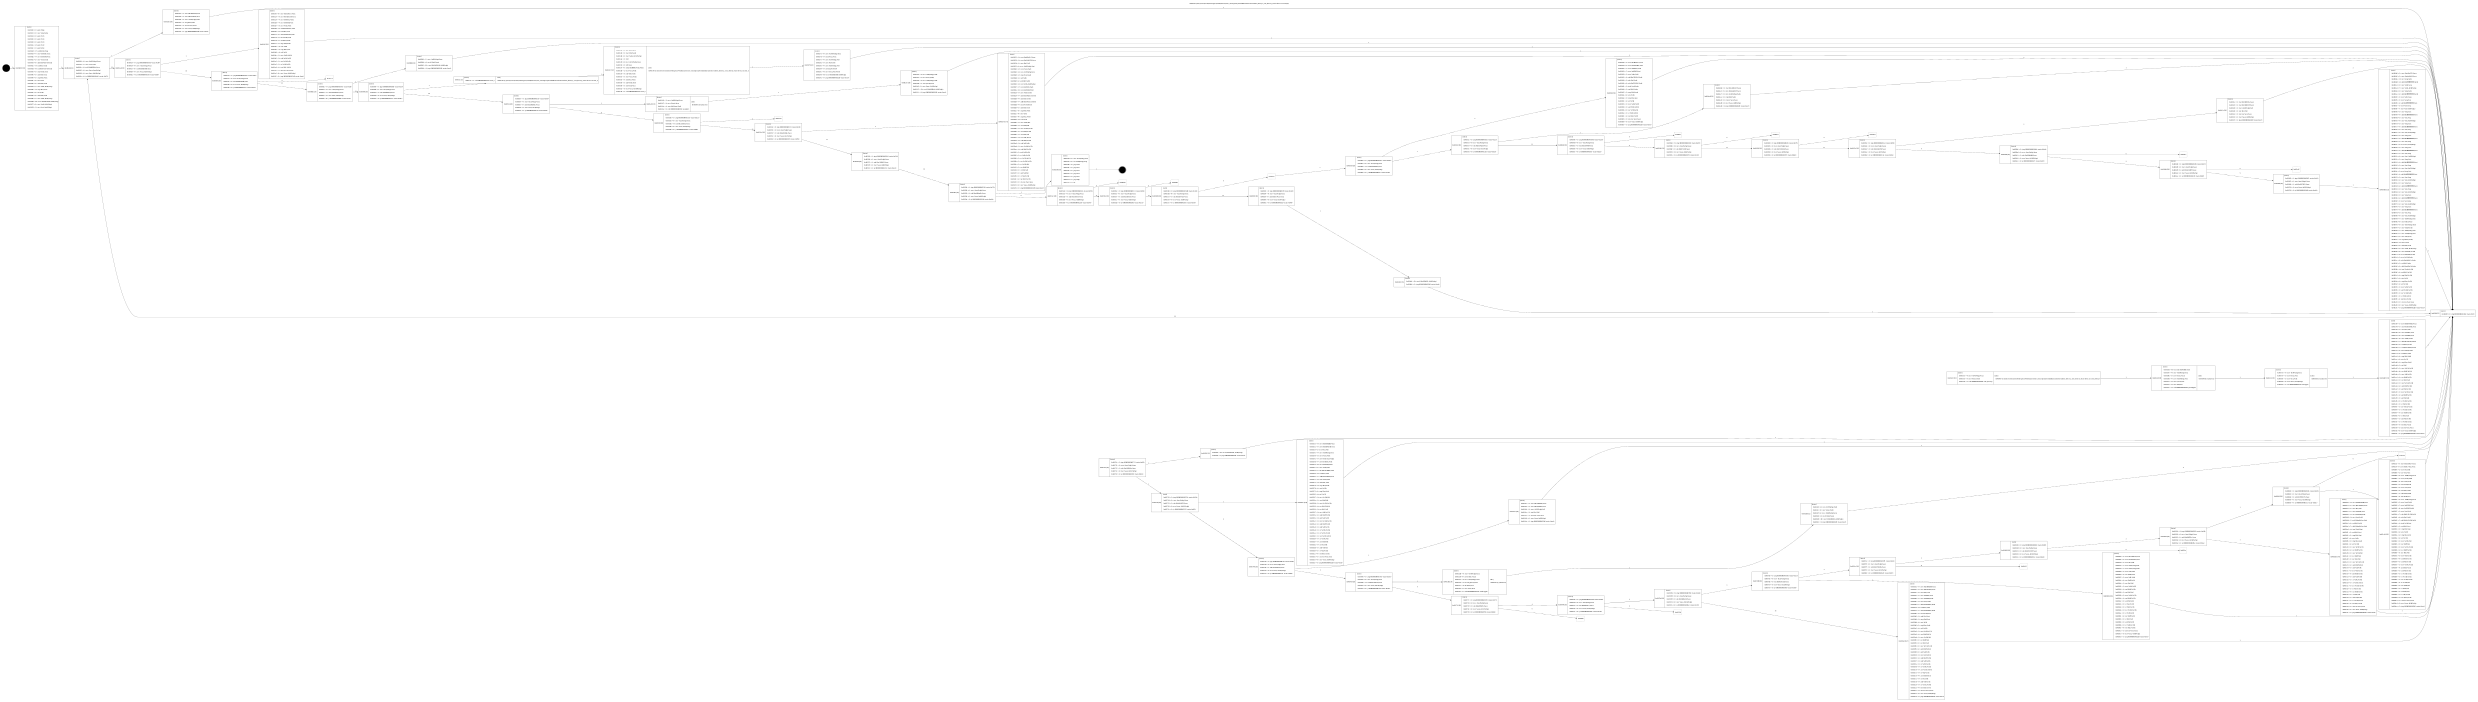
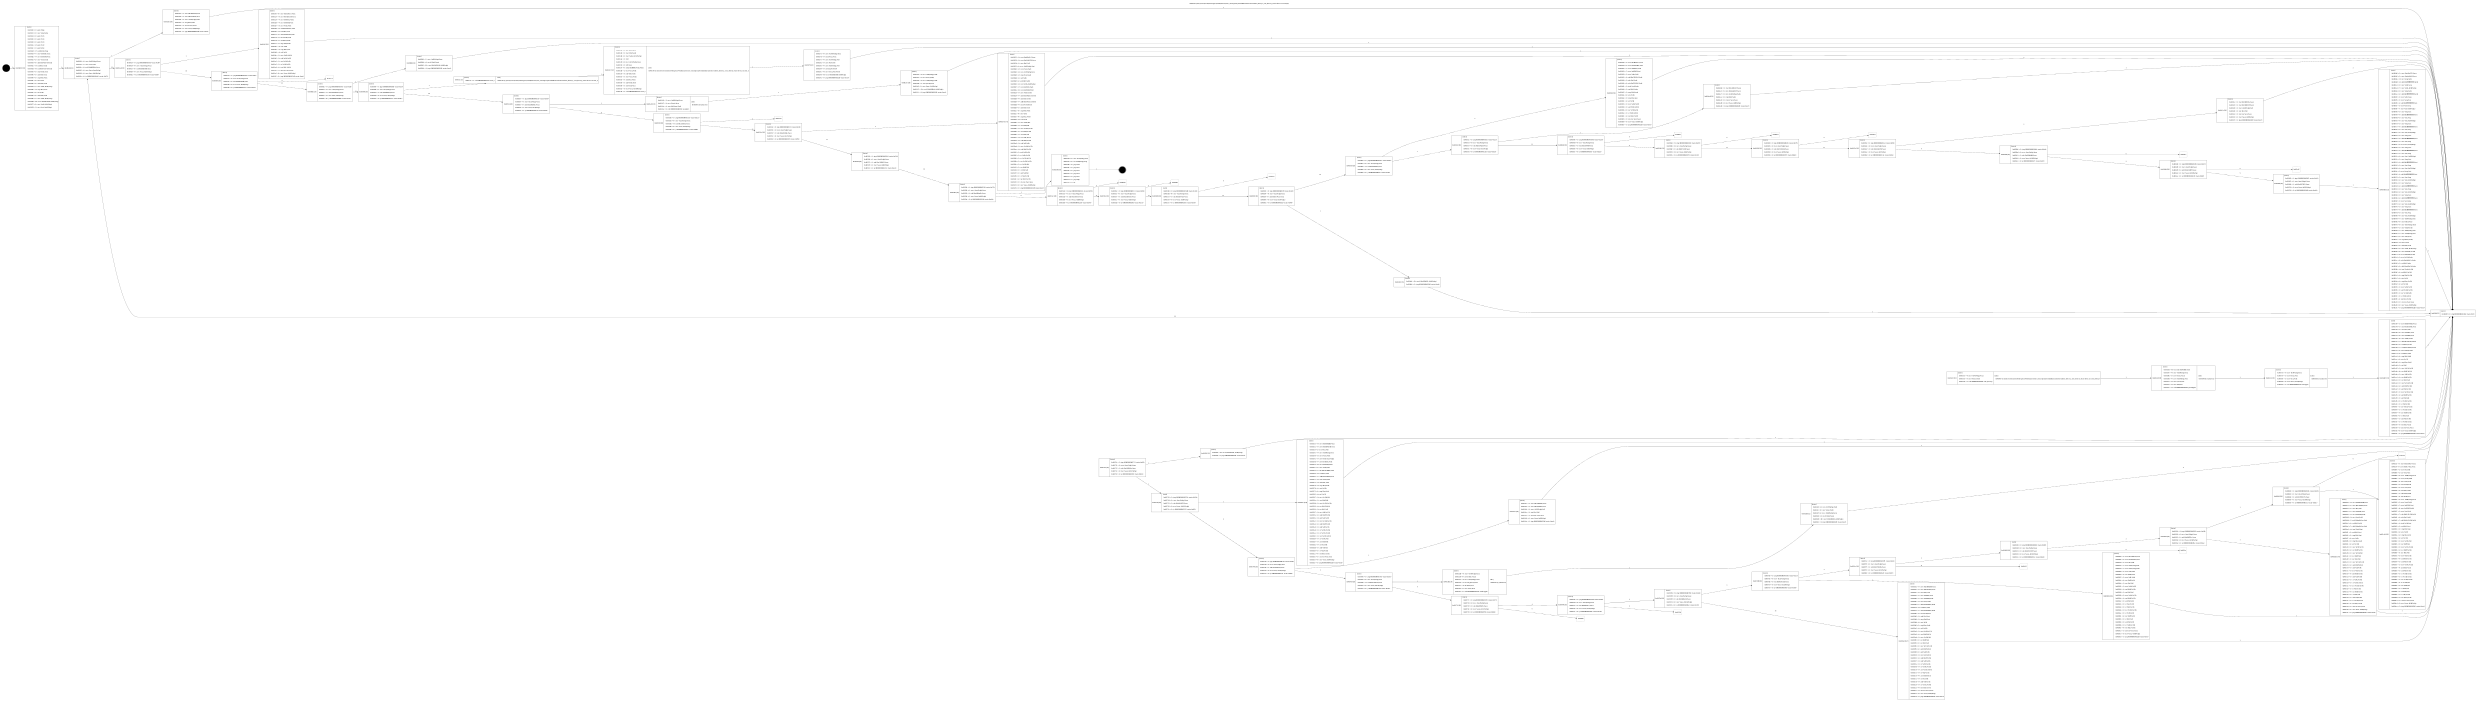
edge "0x402016" -> "0x401610 [28]": now "0x4015f4 [28]" -> "0x401610 [28]"
